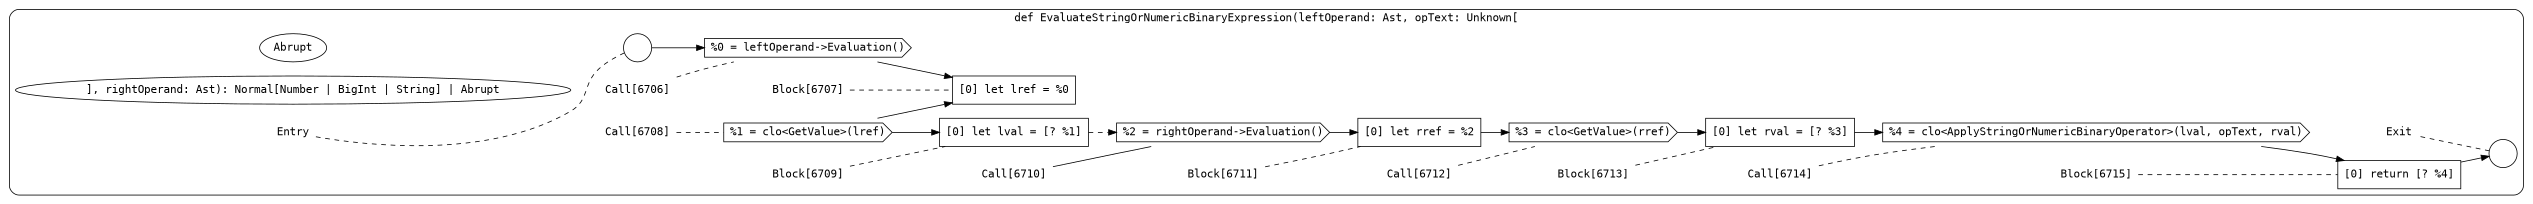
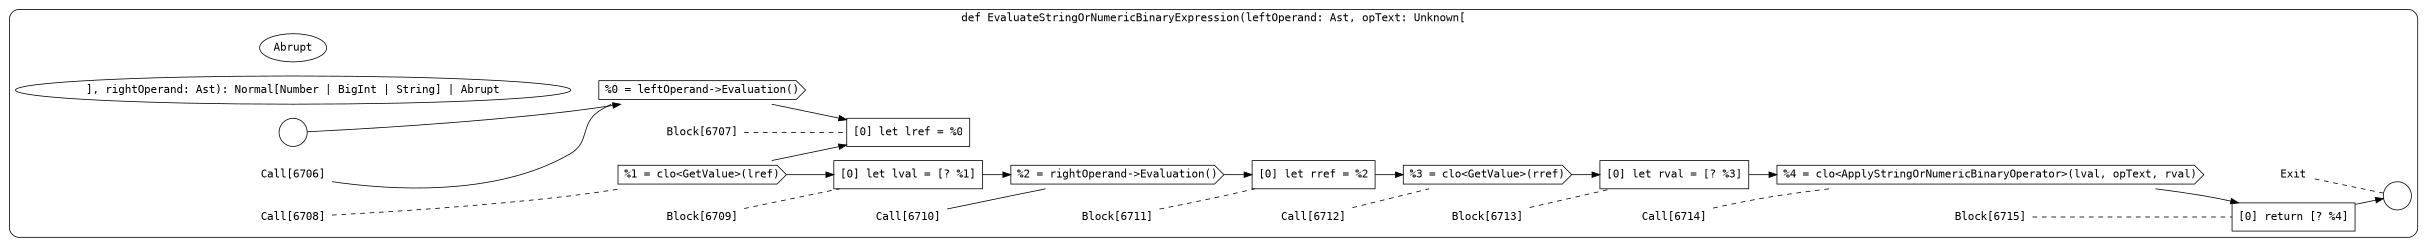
edge "%0 = leftOperand->Evaluation()" -- "Call[6706]": style dashed -> solid
node "Entry": removed
edge "[0] let lval = [? %1]" -> "%2 = rightOperand->Evaluation()": style dashed -> solid
